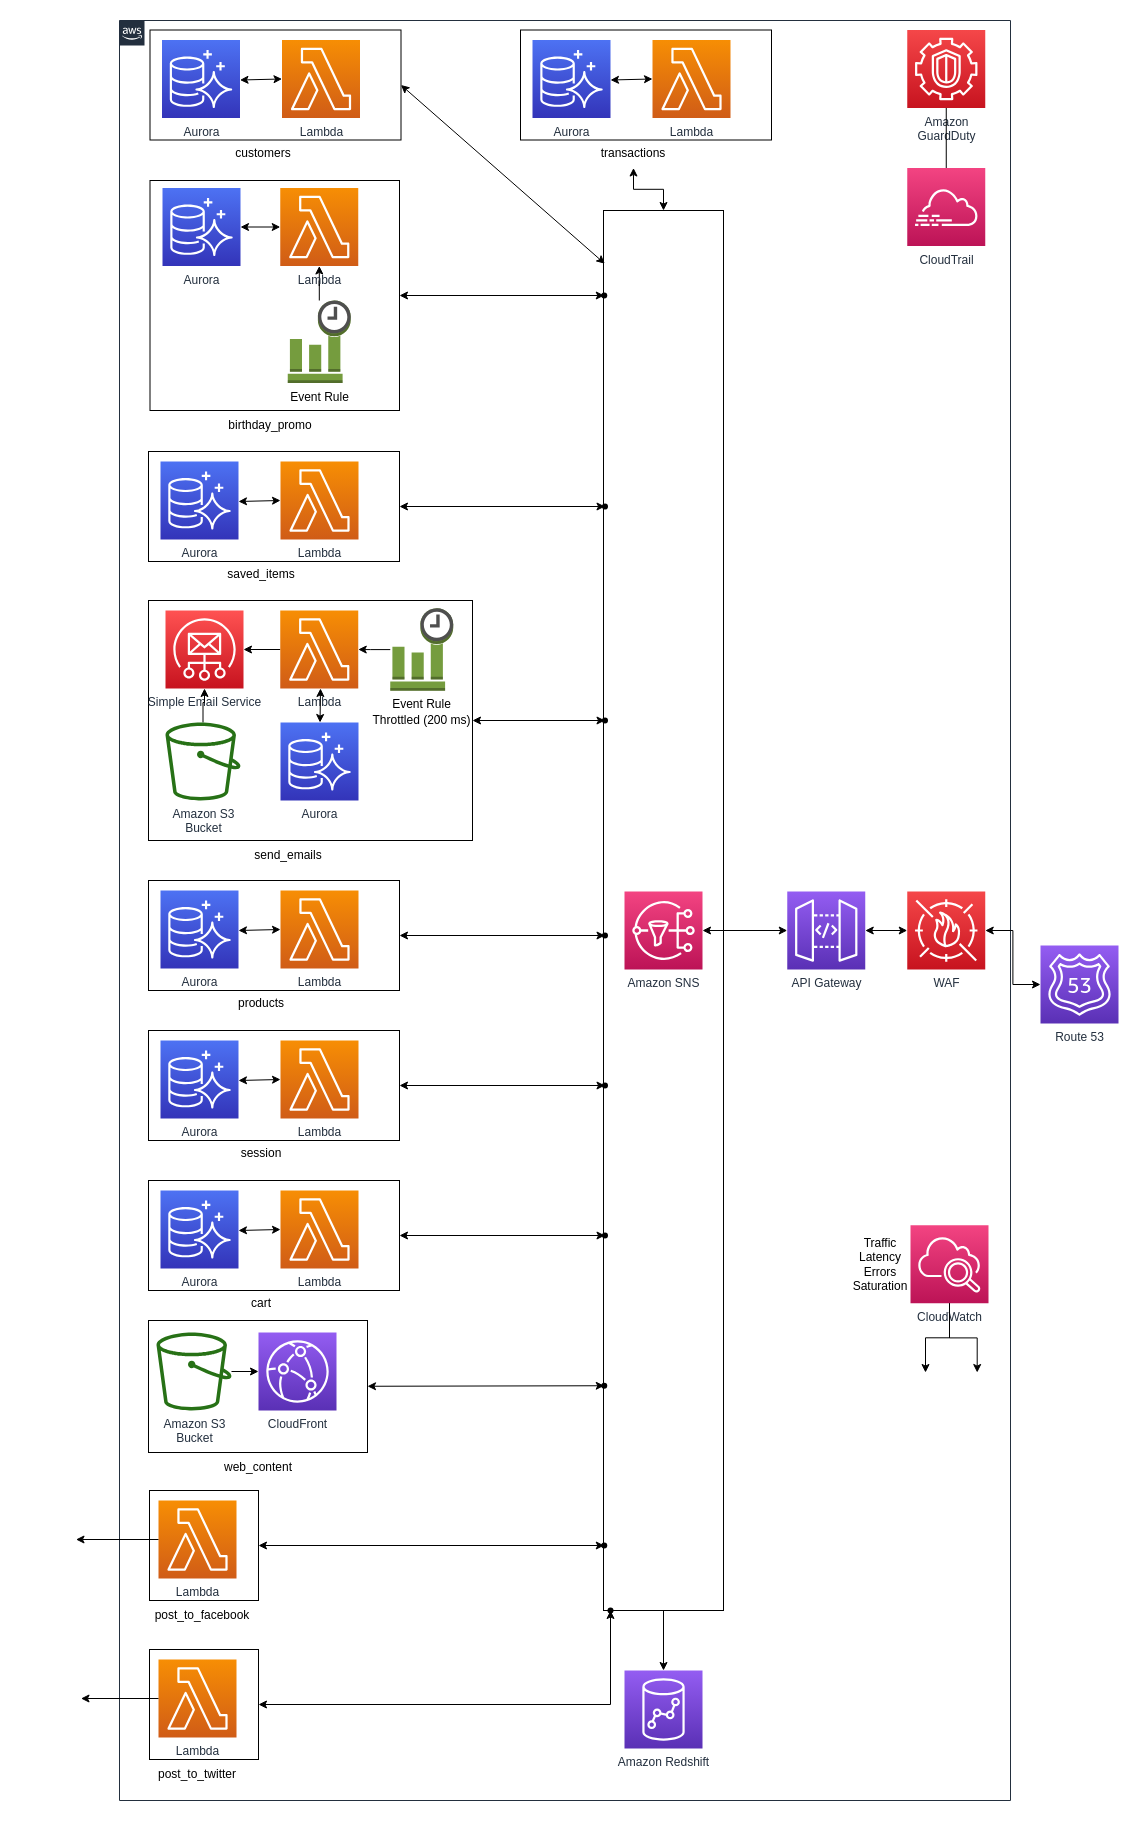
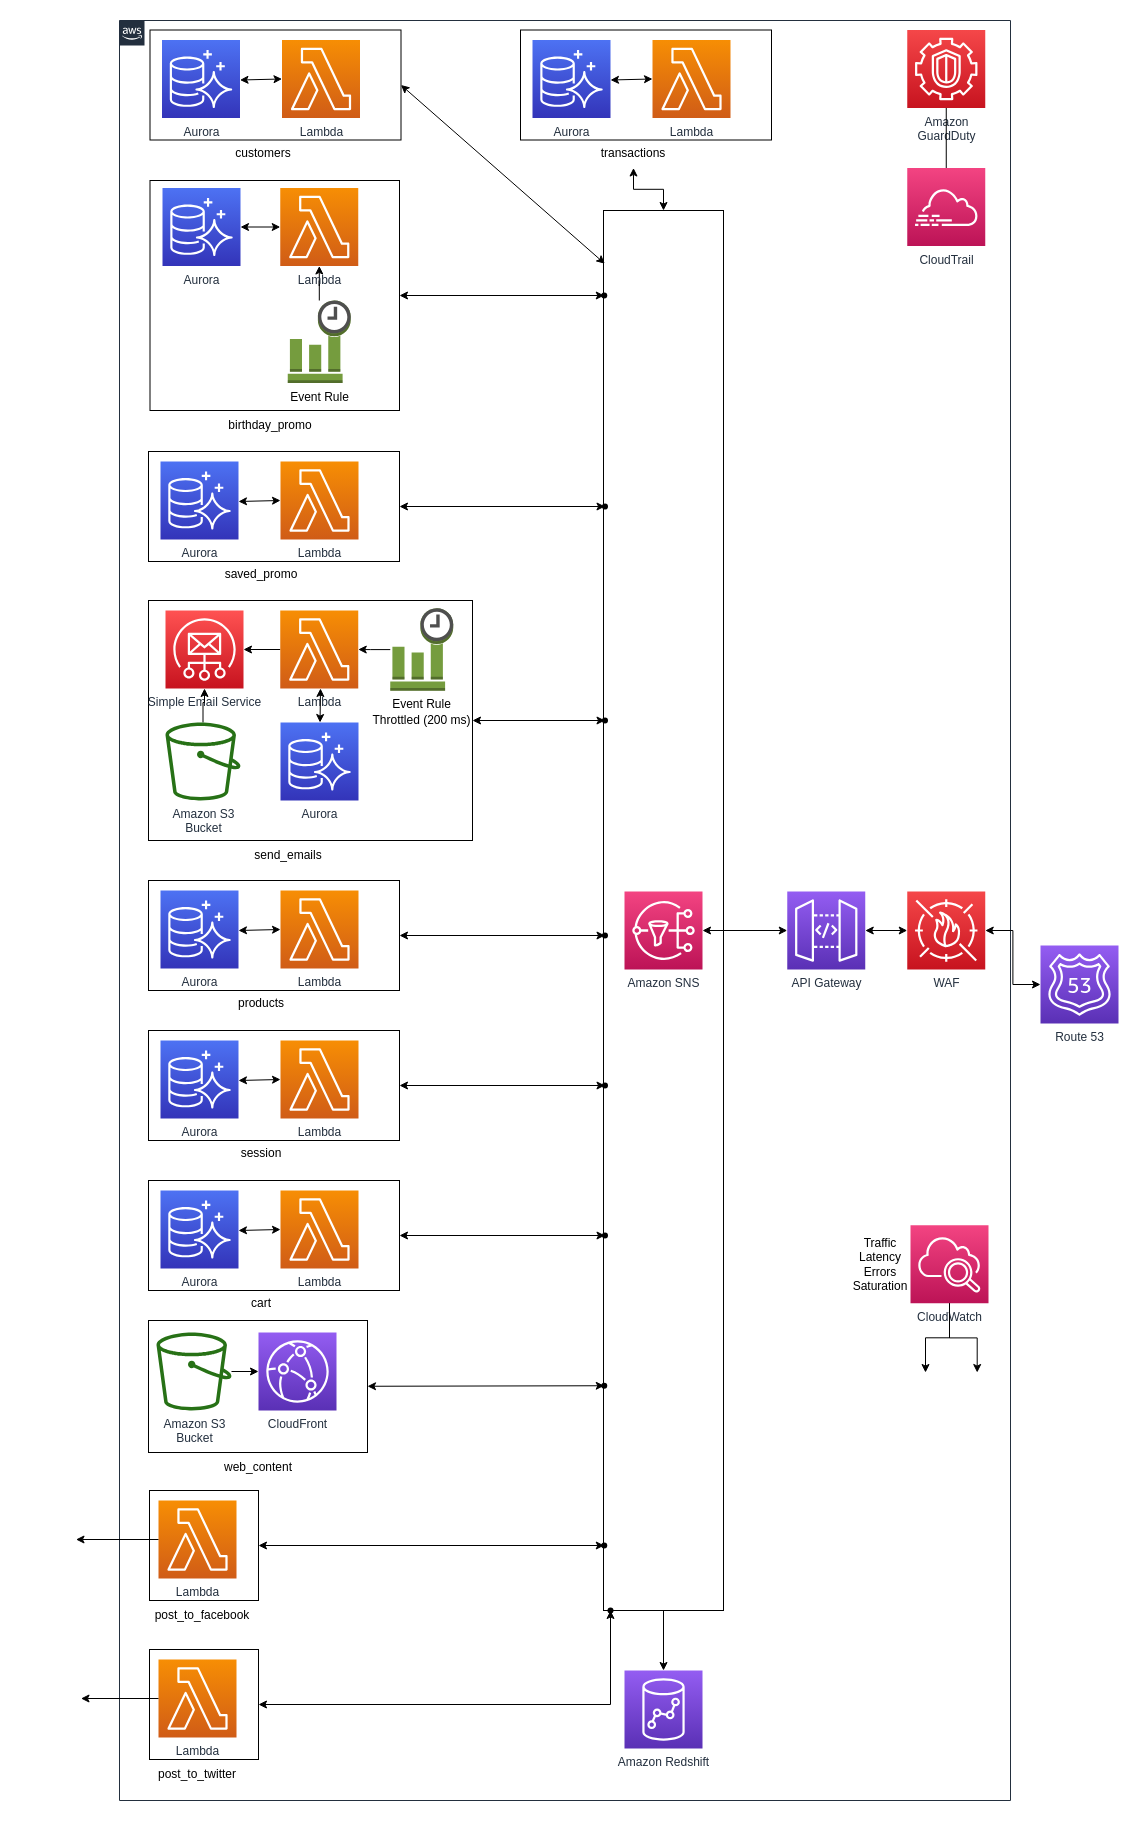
node "saved_items": label "saved_items" -> "saved_promo"
